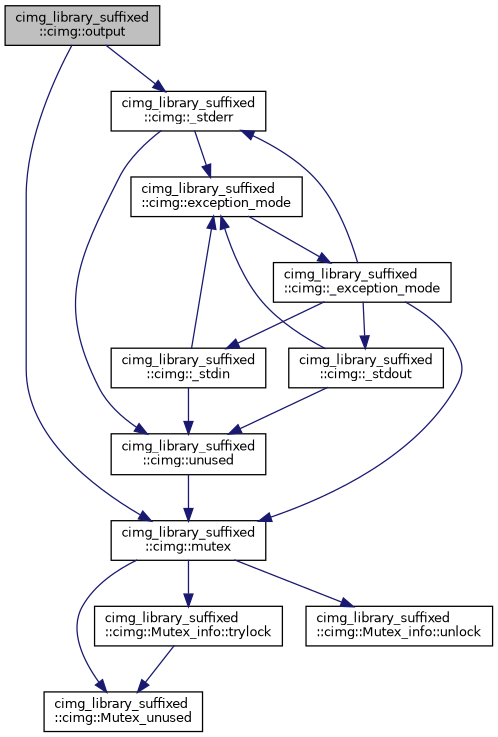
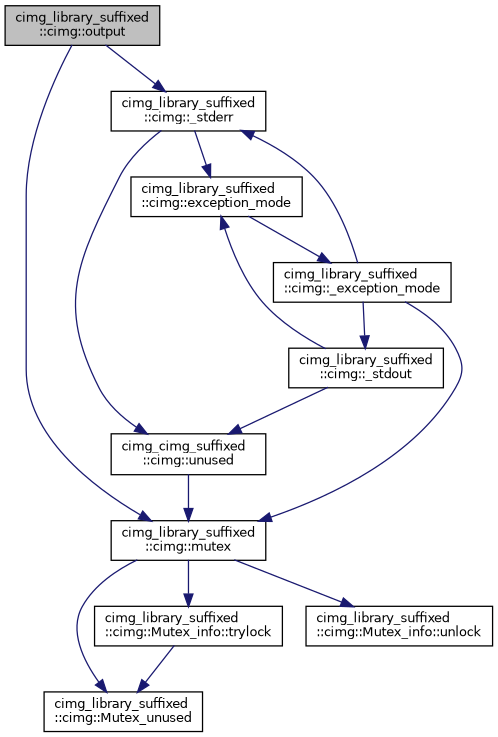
node "cimg_library_suffixed ::cimg::_stdin": removed
node "cimg_library_suffixed ::cimg::unused": label "cimg_library_suffixed ::cimg::unused" -> "cimg_cimg_suffixed ::cimg::unused"
